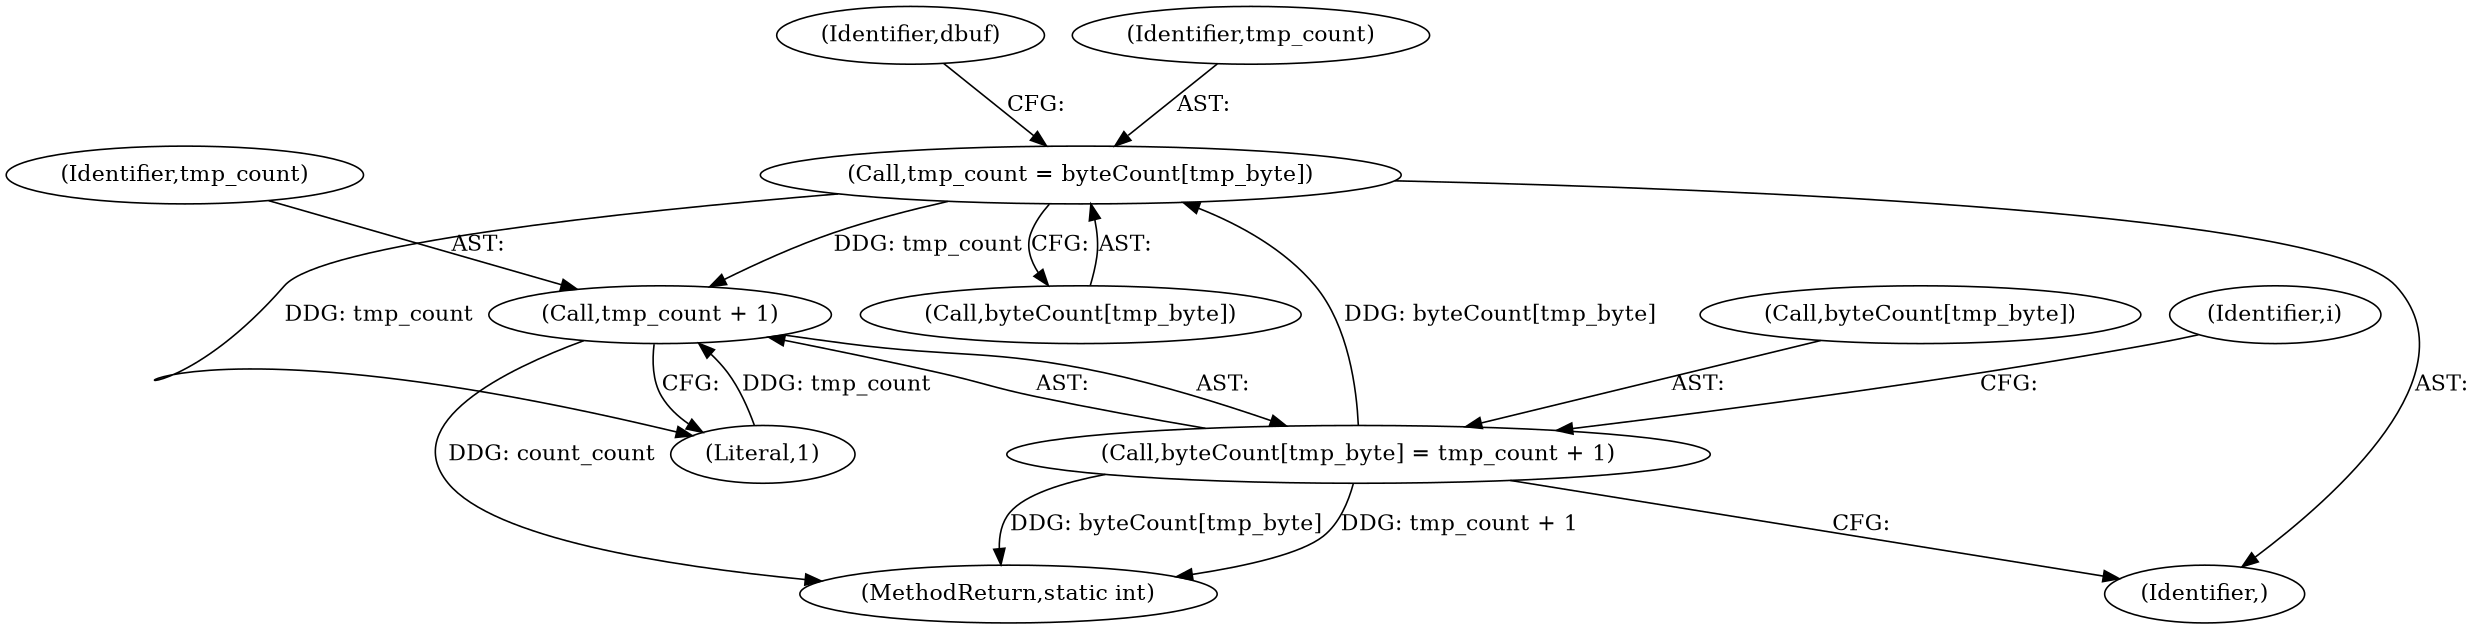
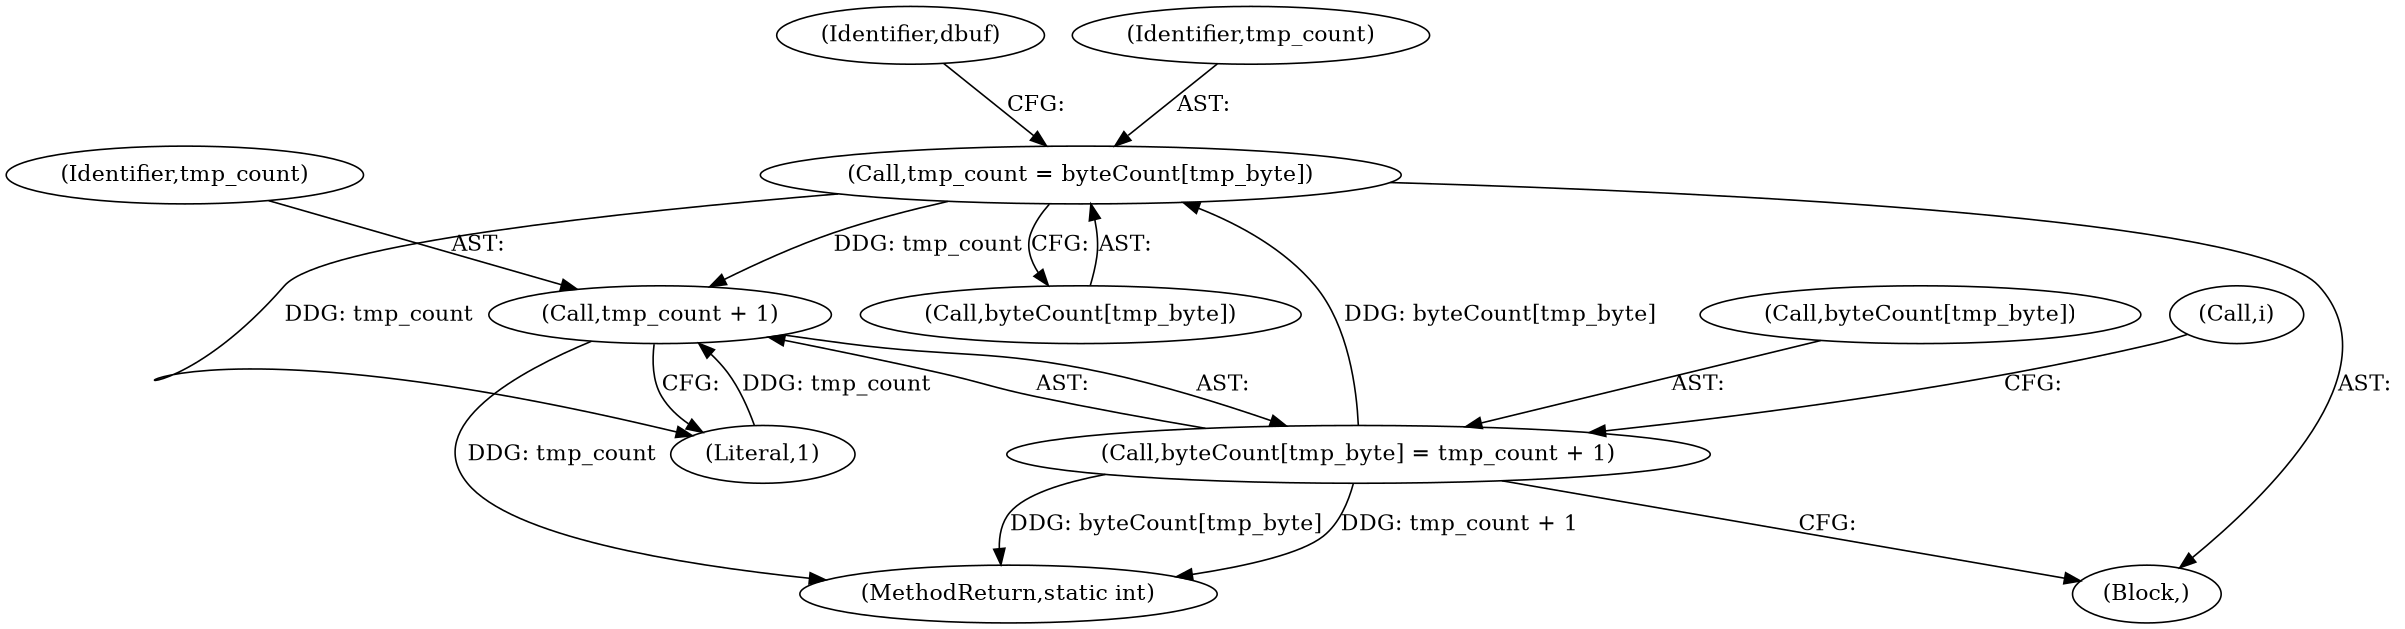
node "(Identifier,i)": label "(Identifier,i)" -> "(Call,i)"
edge "(Call,tmp_count + 1)" -> "(MethodReturn,static int)": label "DDG: count_count" -> "DDG: tmp_count"
node "(Identifier,)": label "(Identifier,)" -> "(Block,)"
